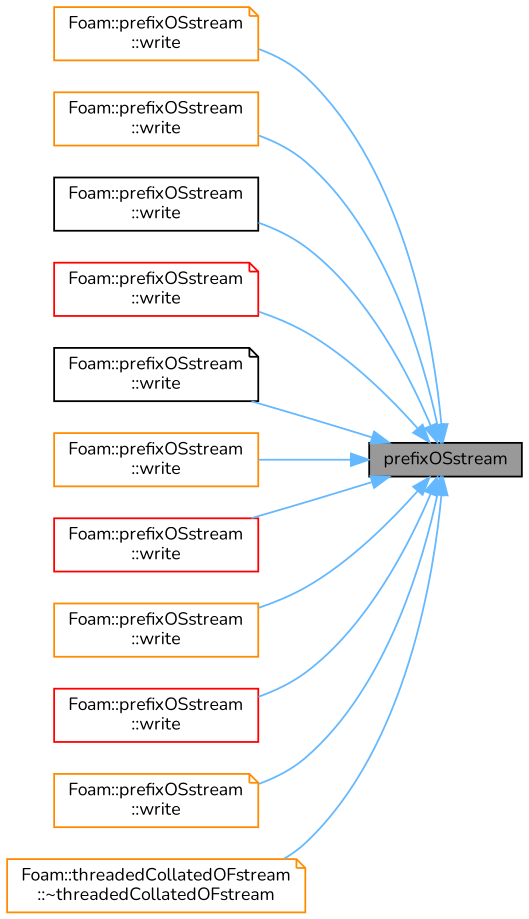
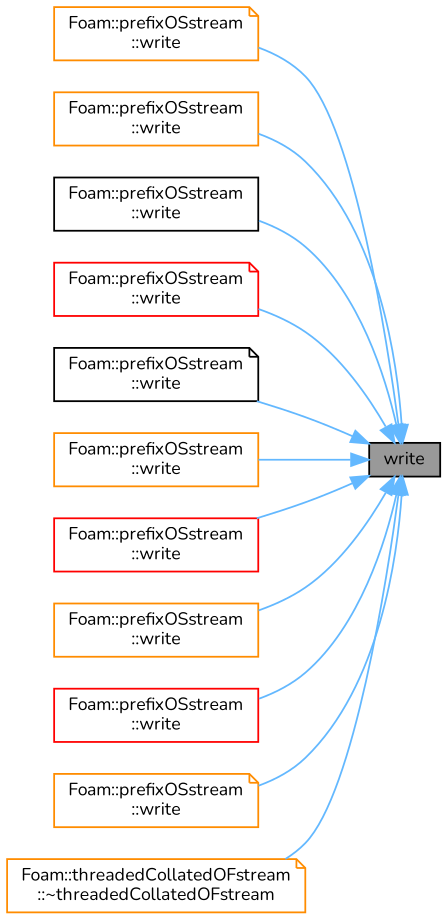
node "prefixOSstream": label "prefixOSstream" -> "write"
